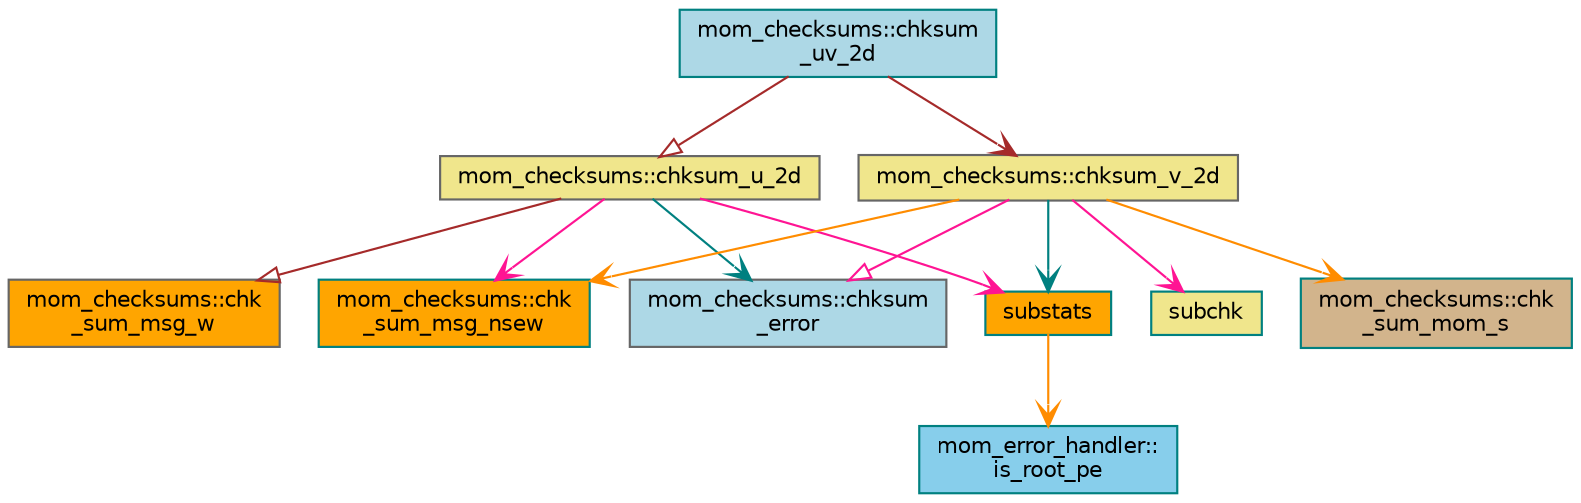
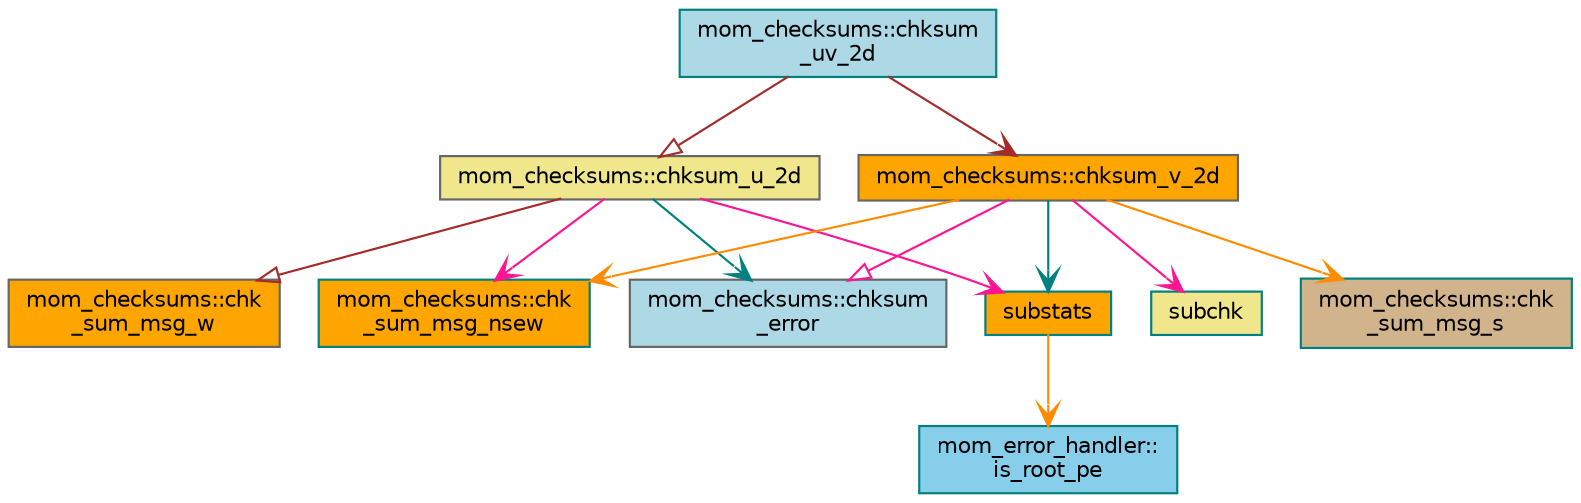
node "mom_checksums::chksum_v_2d": fillcolor khaki -> orange
node "mom_checksums::chk _sum_mom_s": label "mom_checksums::chk _sum_mom_s" -> "mom_checksums::chk _sum_msg_s"
